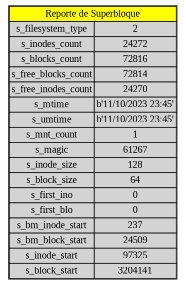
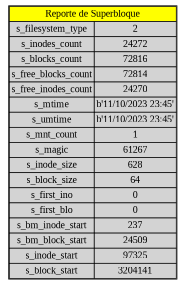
node "Reporte de Superbloque": text "128" -> "628"
